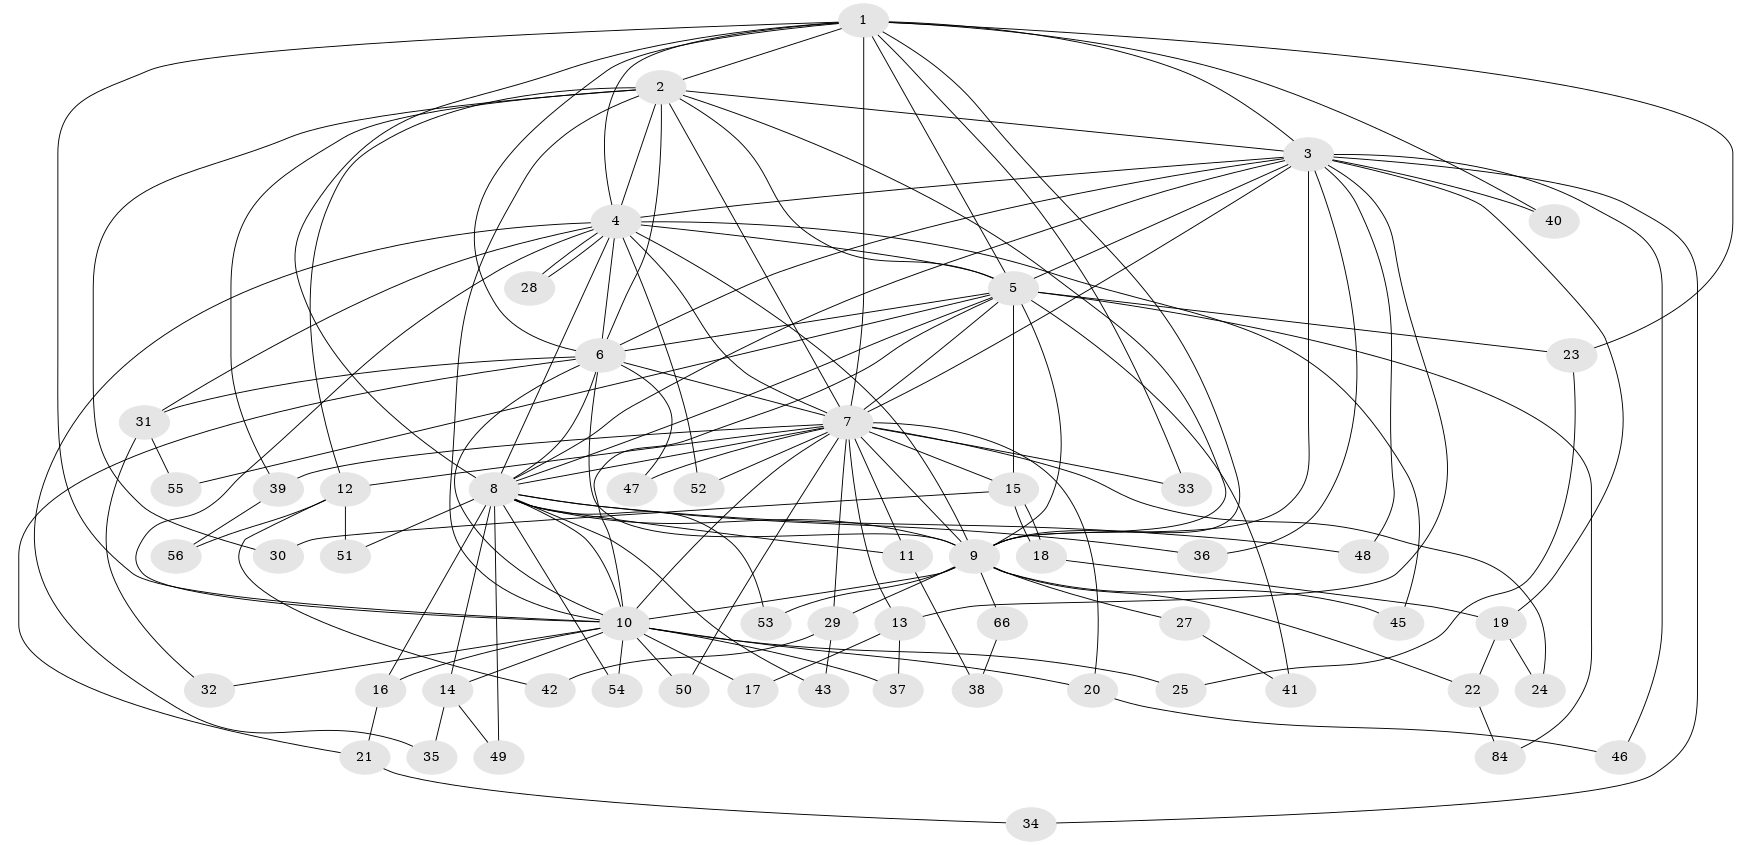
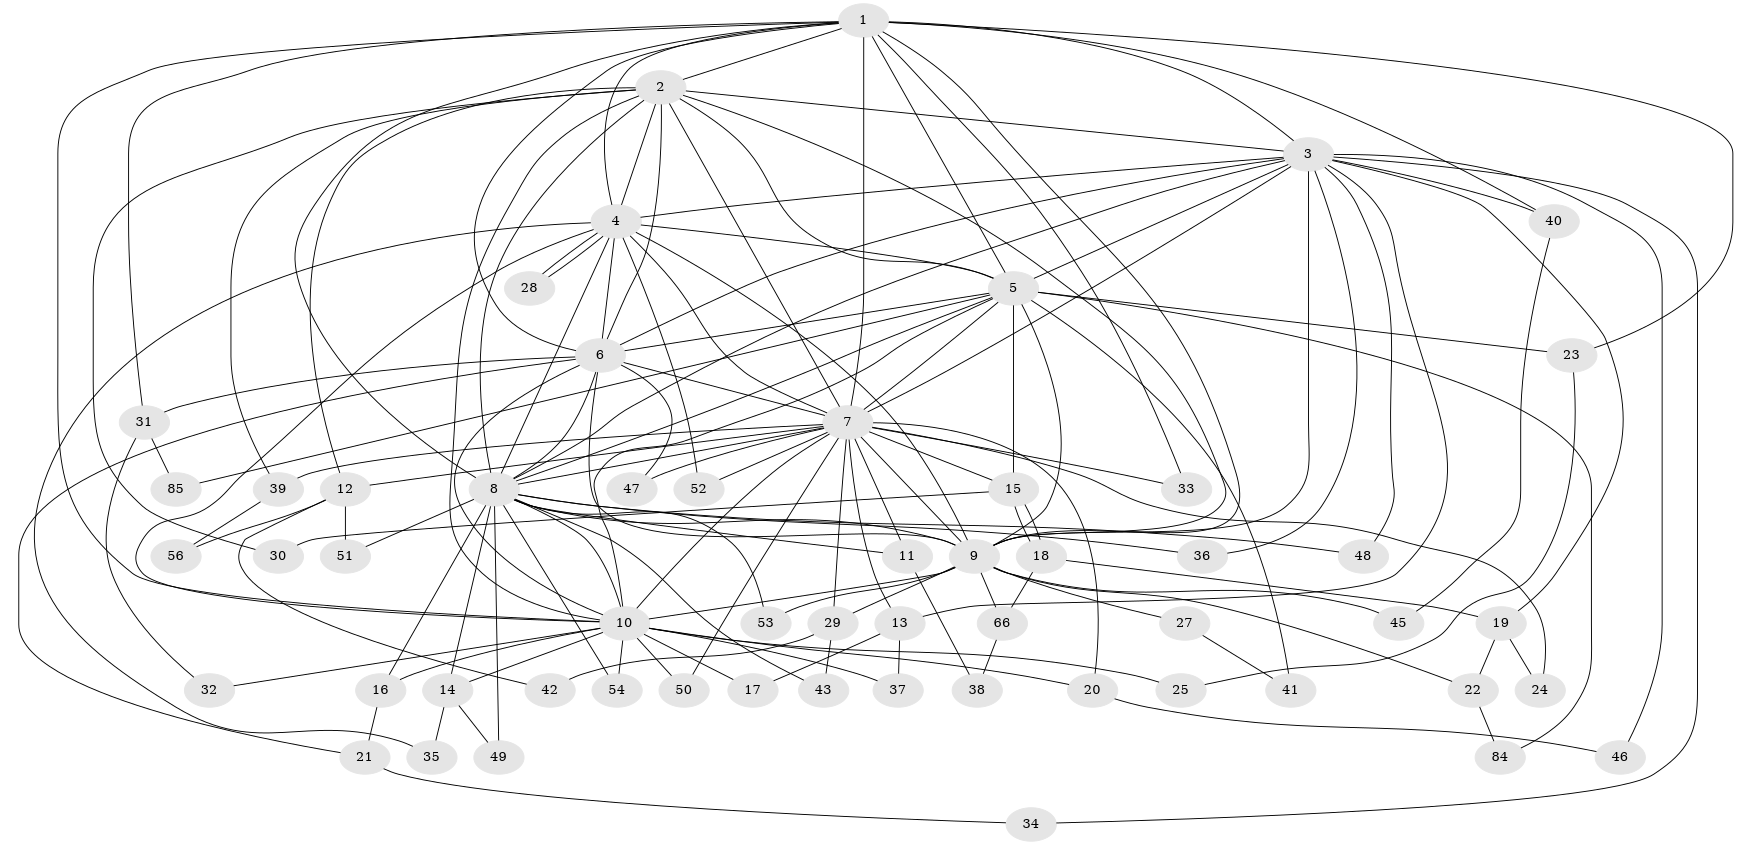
edge "2" -- "8": added
edge "4" -- "45": now "40" -- "45"
edge "4" -- "31": now "1" -- "31"
node "55": label "55" -> "85"
edge "18" -- "66": added
